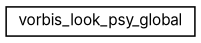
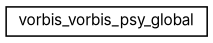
node "vorbis_look_psy_global": label "vorbis_look_psy_global" -> "vorbis_vorbis_psy_global"
